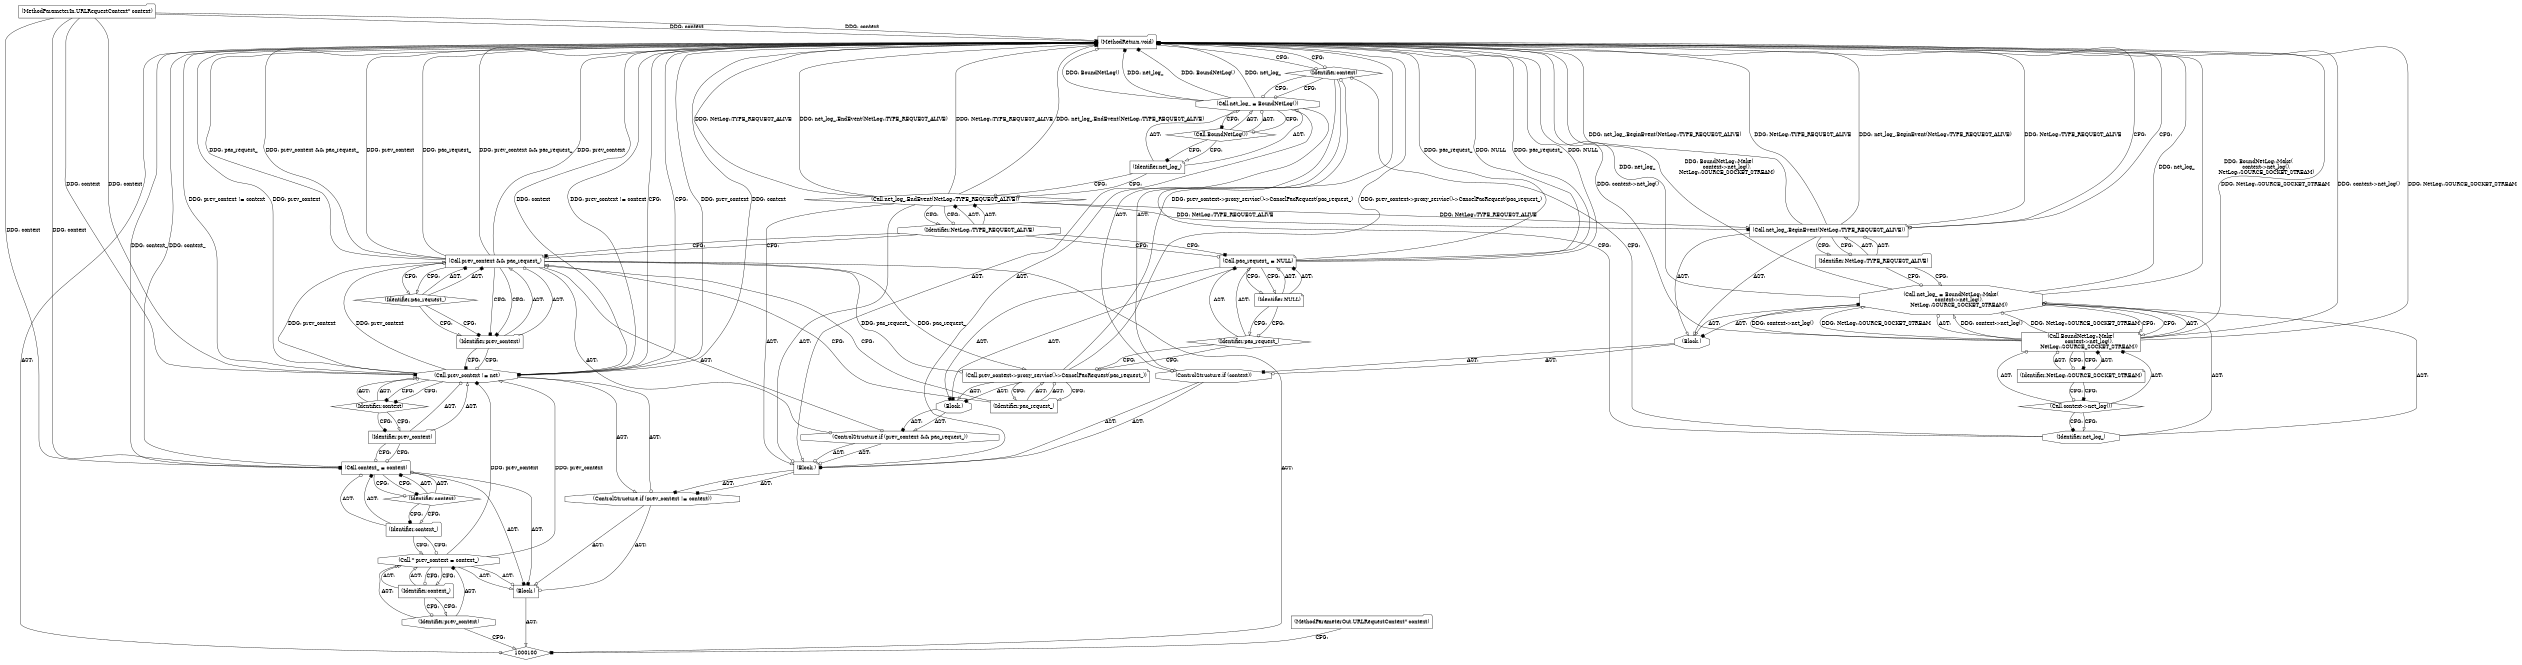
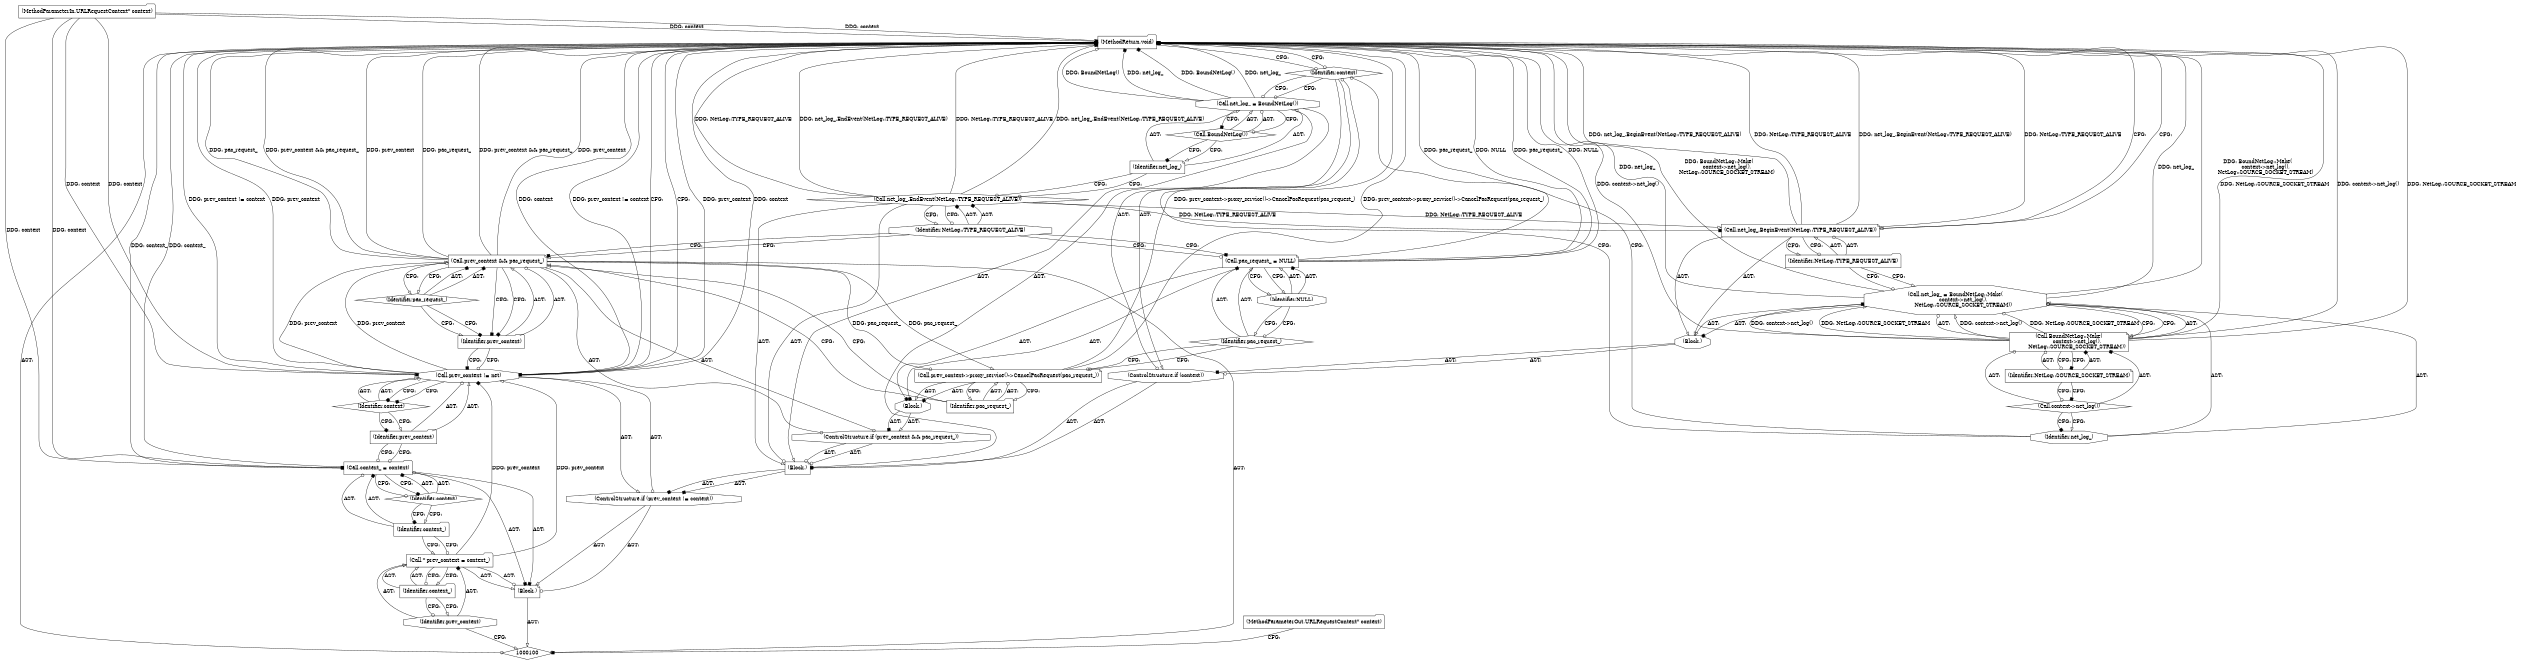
node "(Identifier,NULL)": shape note -> octagon
node "(Call,* prev_context = context_)": shape octagon -> folder
